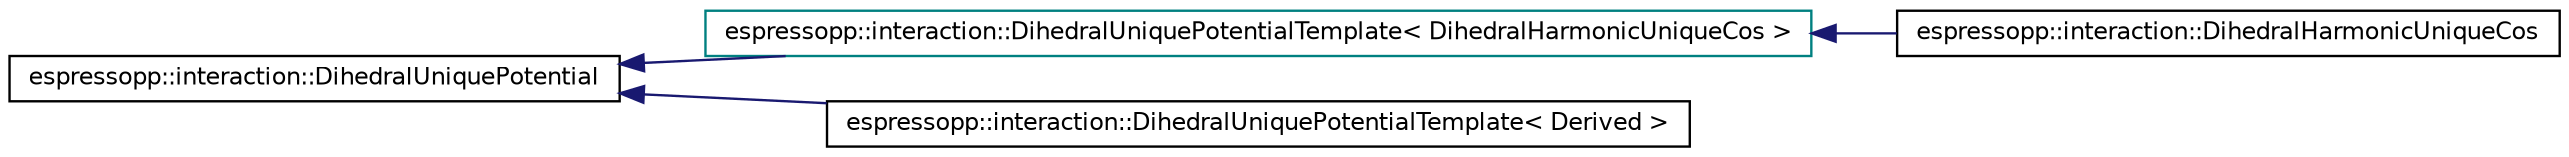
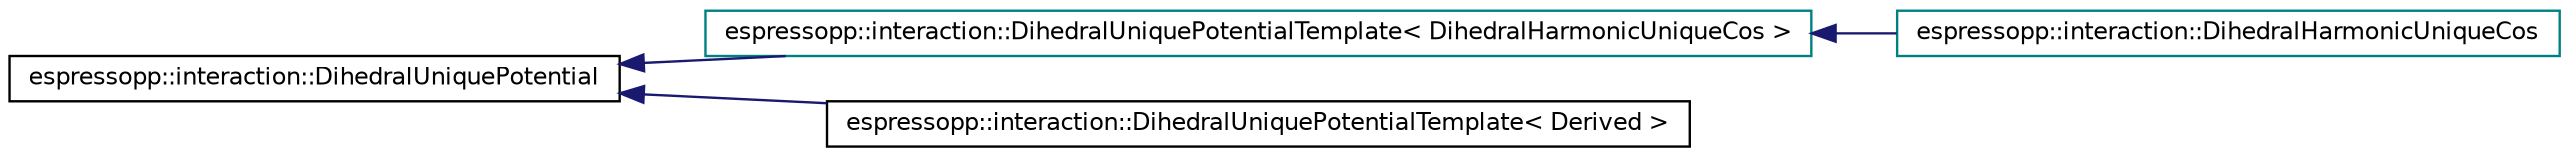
node "espressopp::interaction::DihedralHarmonicUniqueCos": color black -> teal
